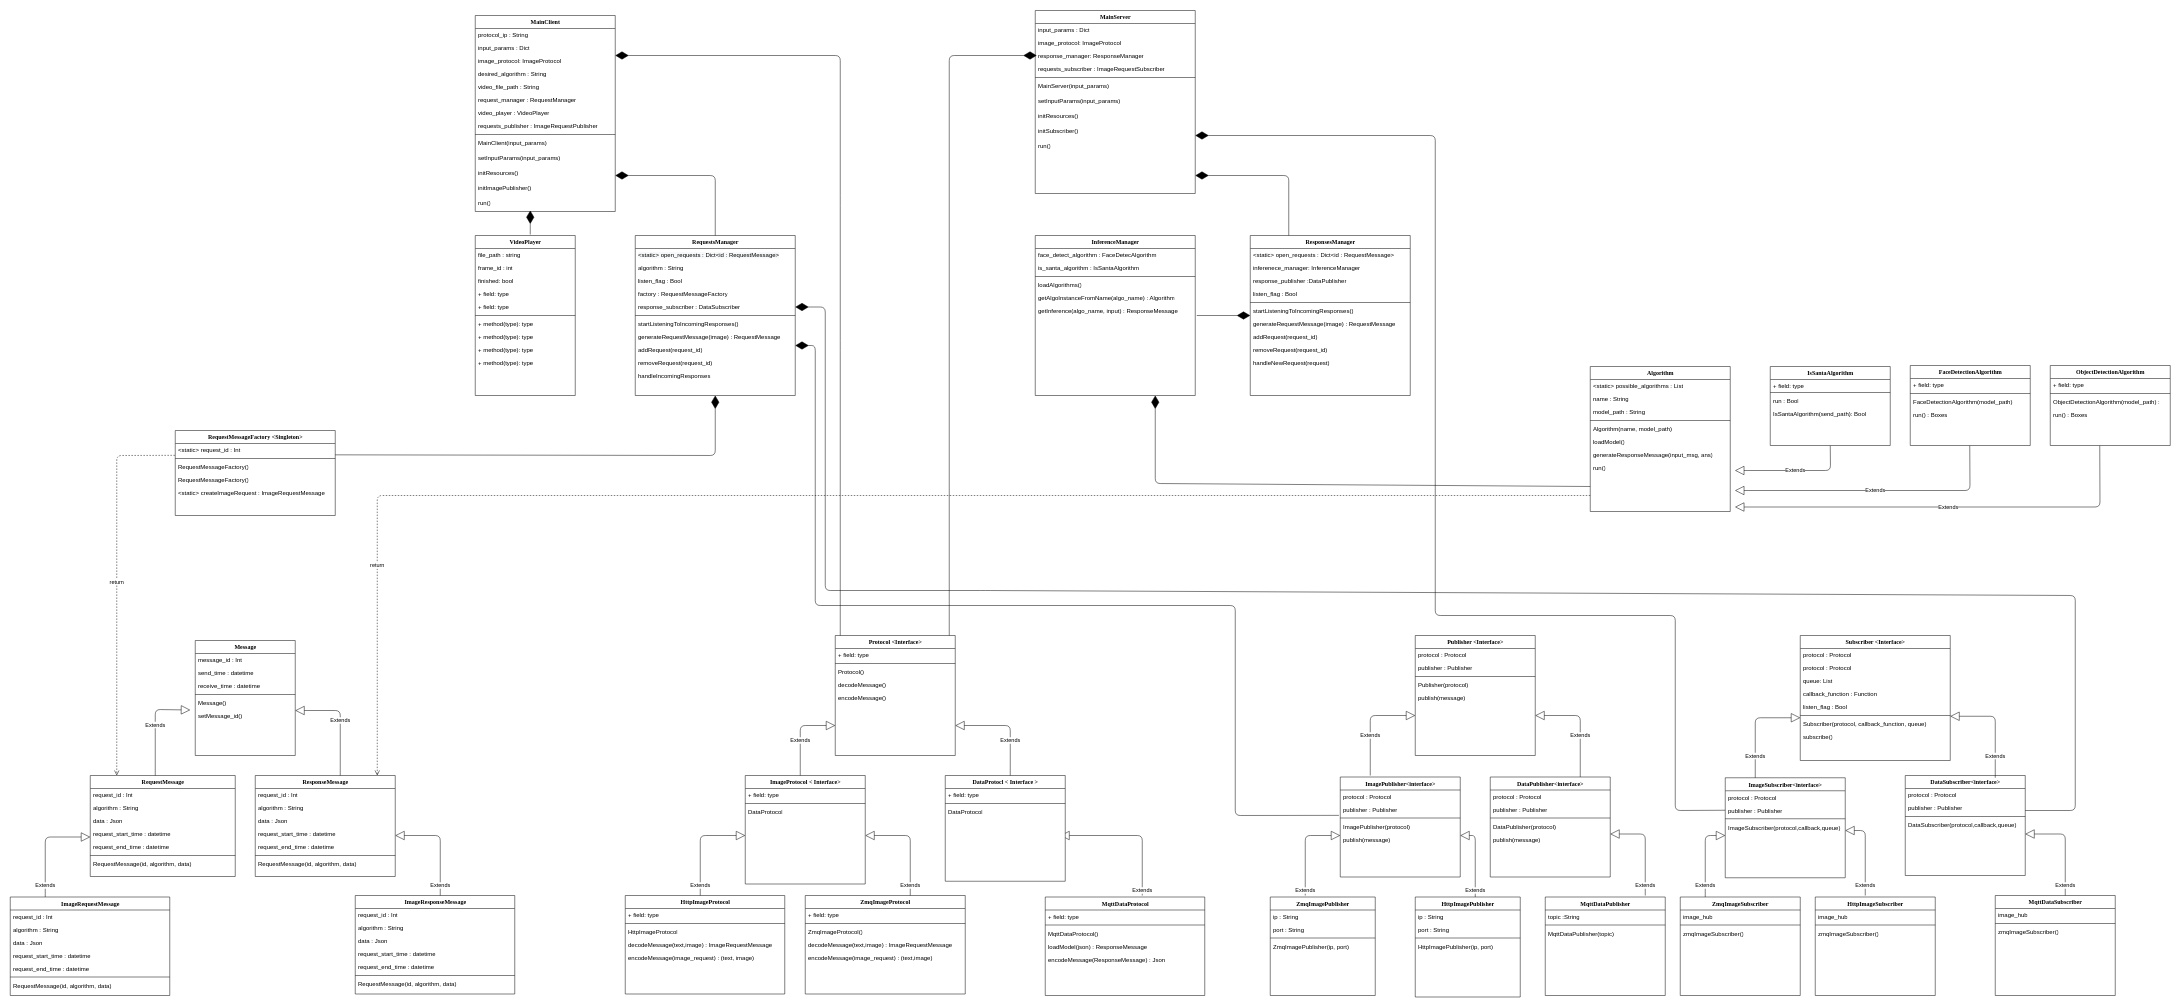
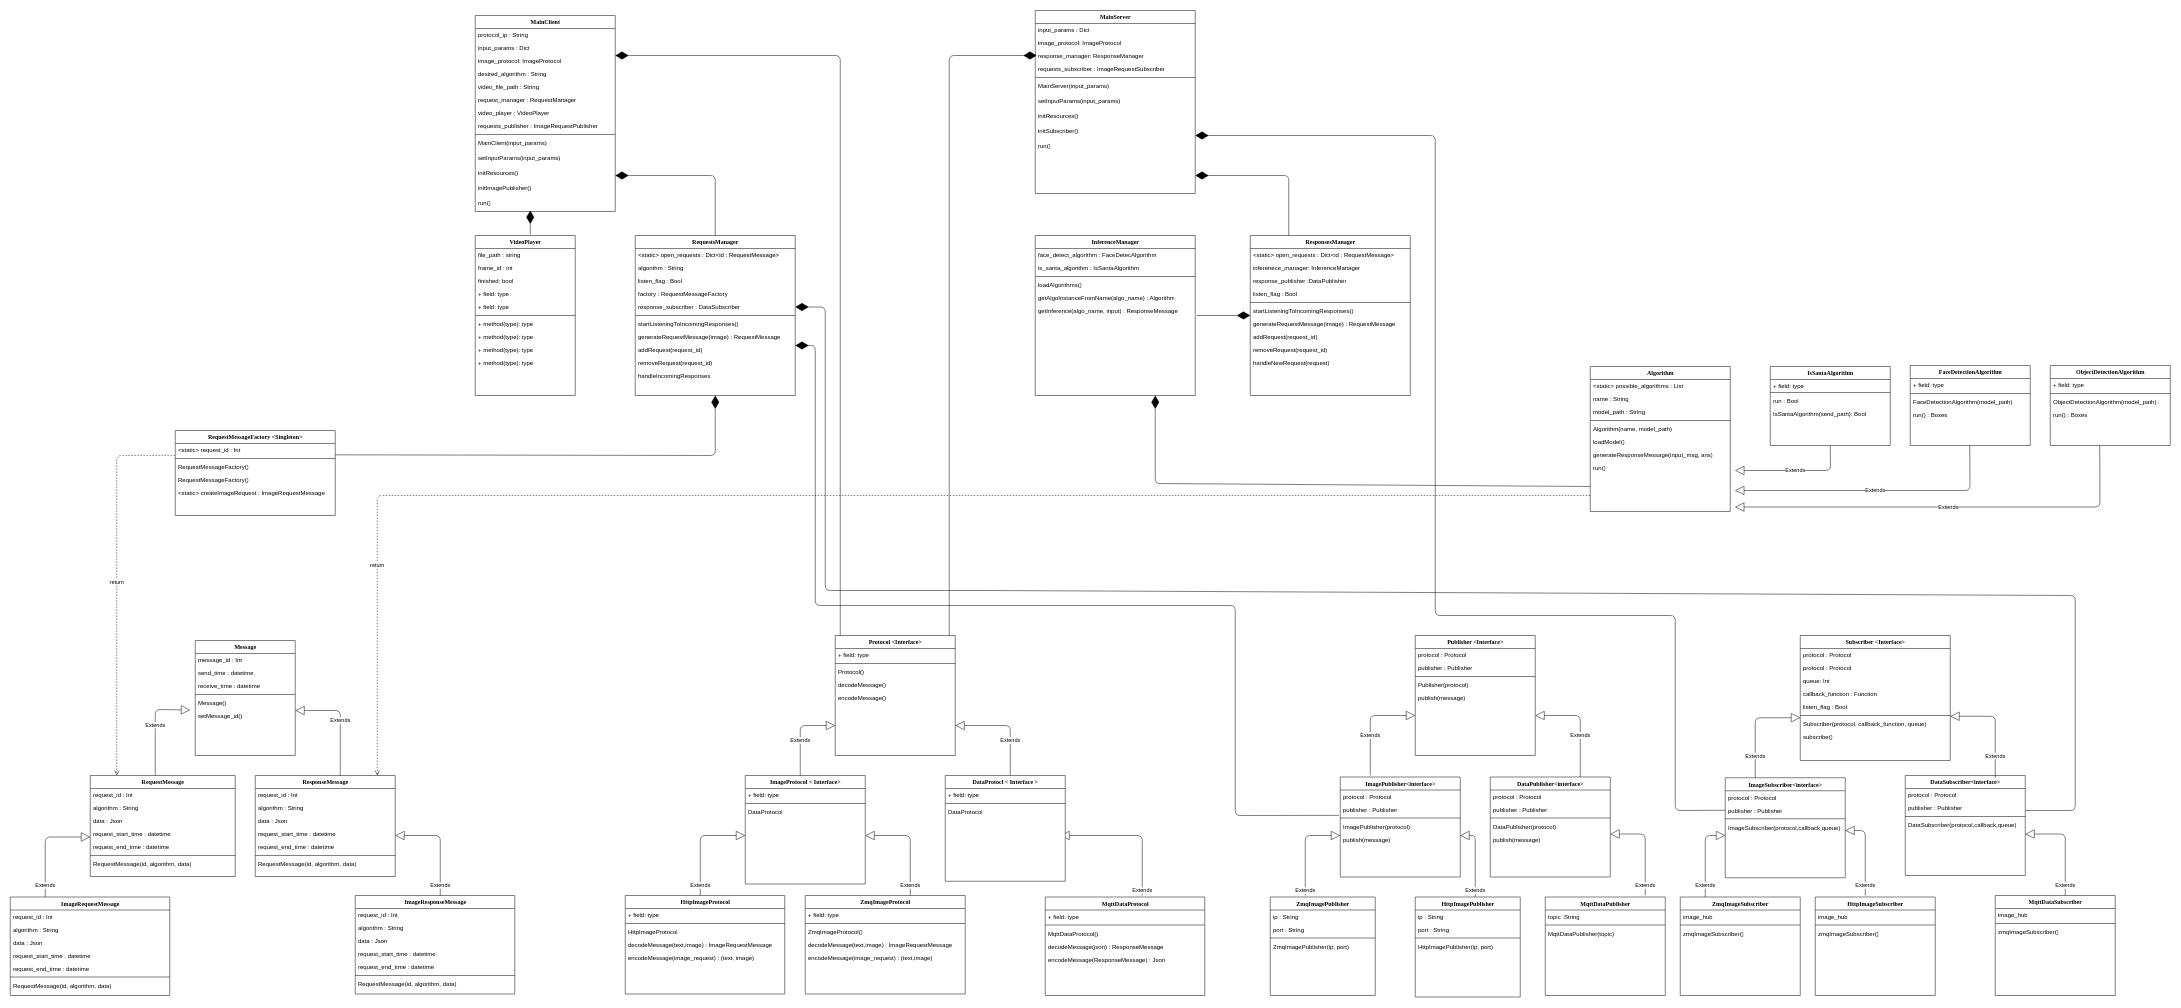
node "queue: List": label "queue: List" -> "queue: Int"
node "loadModel(json) : ResponseMessage": label "loadModel(json) : ResponseMessage" -> "decodeMessage(json) : ResponseMessage"
